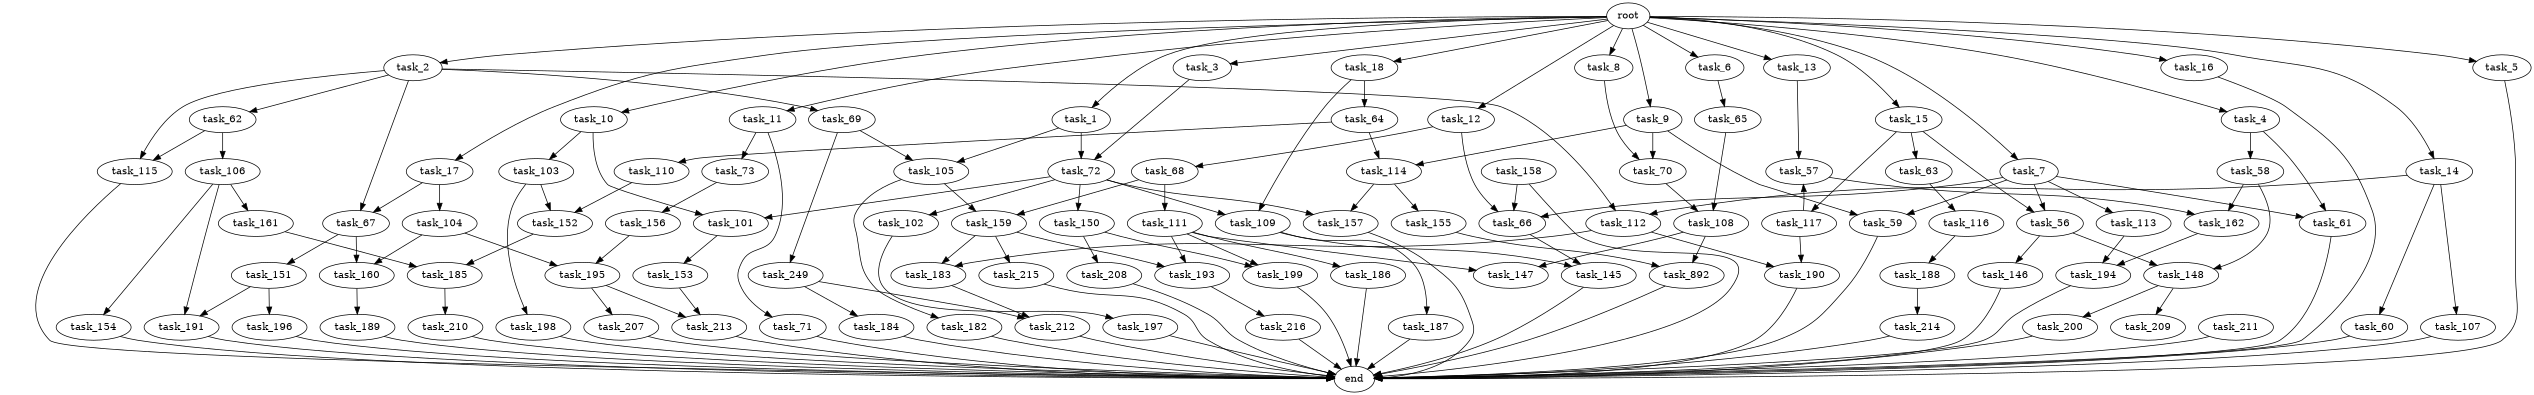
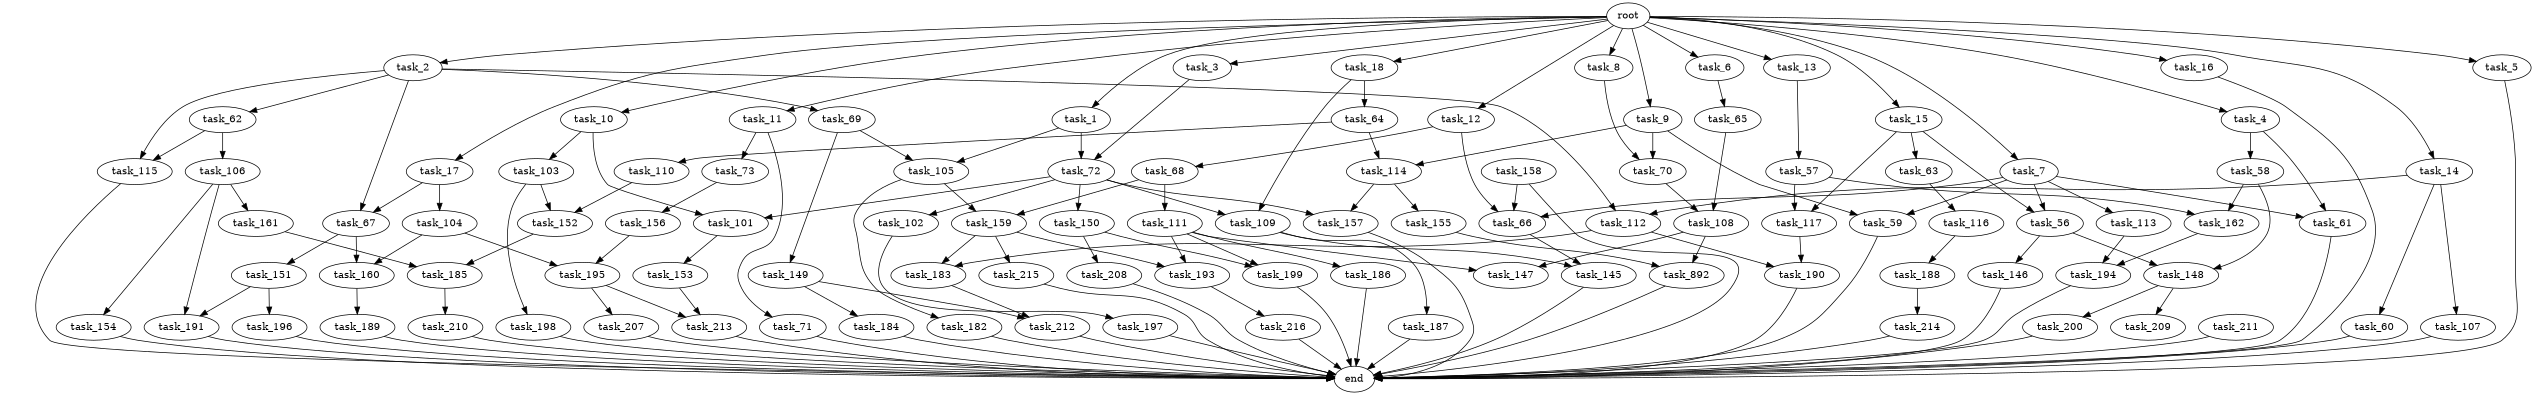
edge "task_117" -> "task_57": reversed
node "task_249": label "task_249" -> "task_149"
